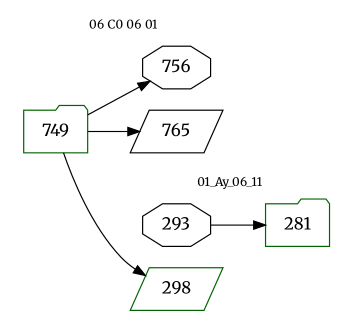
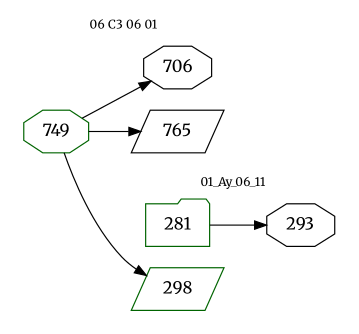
cluster "06_C0_06_01": label "06_C0_06_01" -> "06_C3_06_01"
node "756": label "756" -> "706"
node "749": shape folder -> octagon
edge "293" -> "281": reversed
